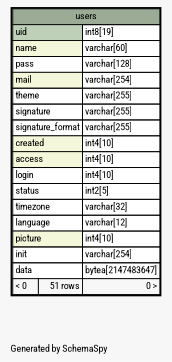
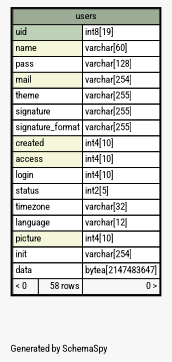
node "users": text "51 rows" -> "58 rows"
